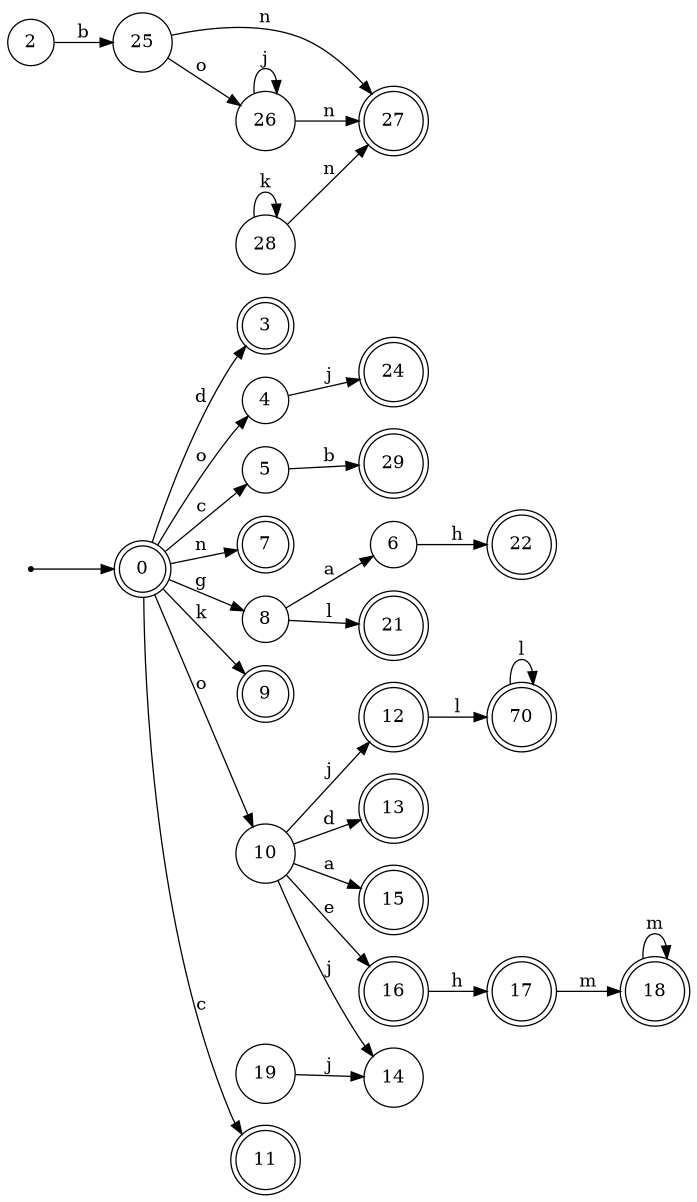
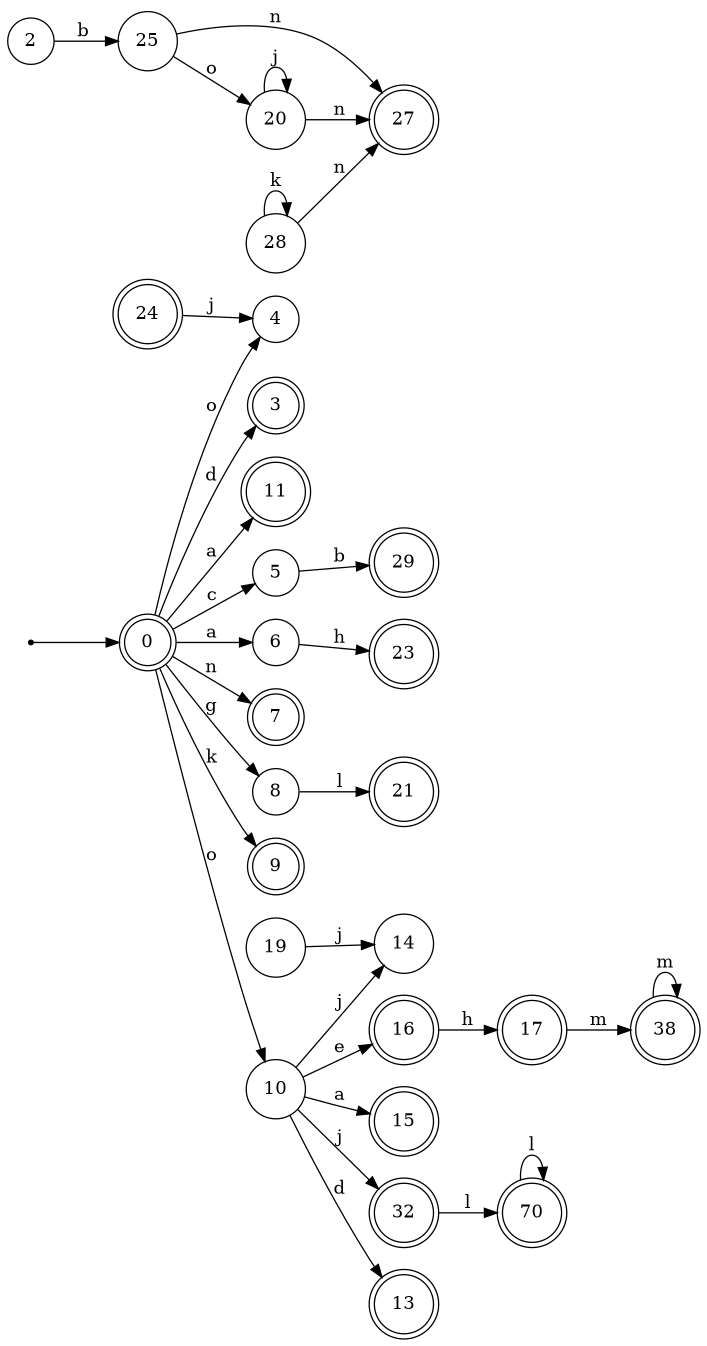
node "26": label "26" -> "20"
edge "4" -> "24": reversed
node "22": label "22" -> "23"
edge "8" -> "6": now "0" -> "6"
node "12": label "12" -> "32"
node "18": label "18" -> "38"
edge "0" -> "11": label "c" -> "a"
